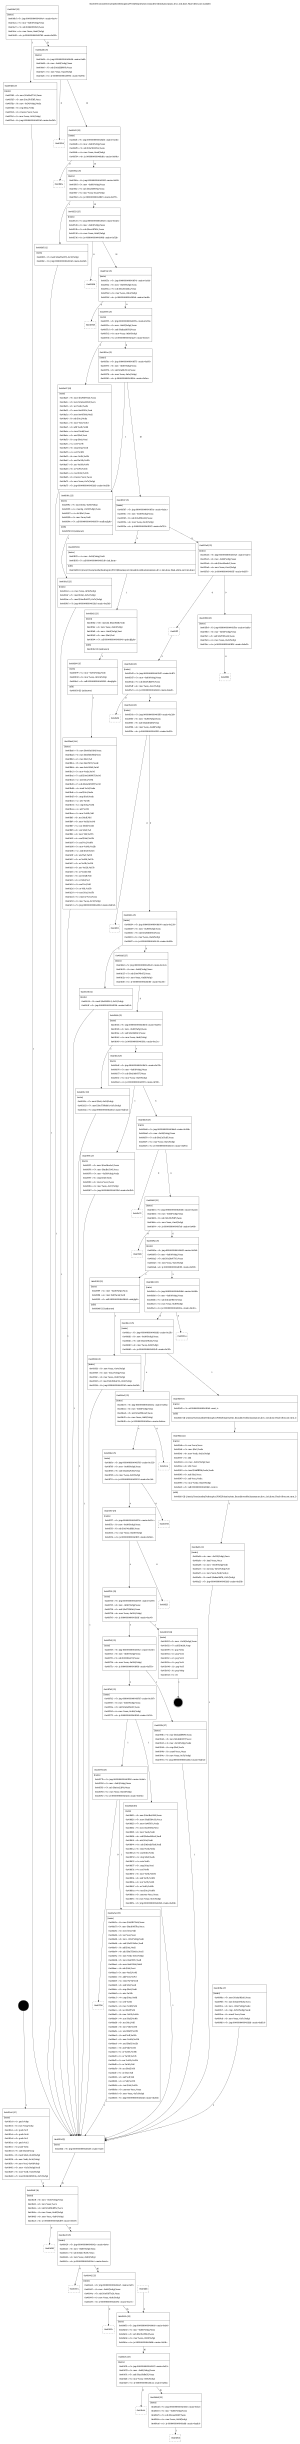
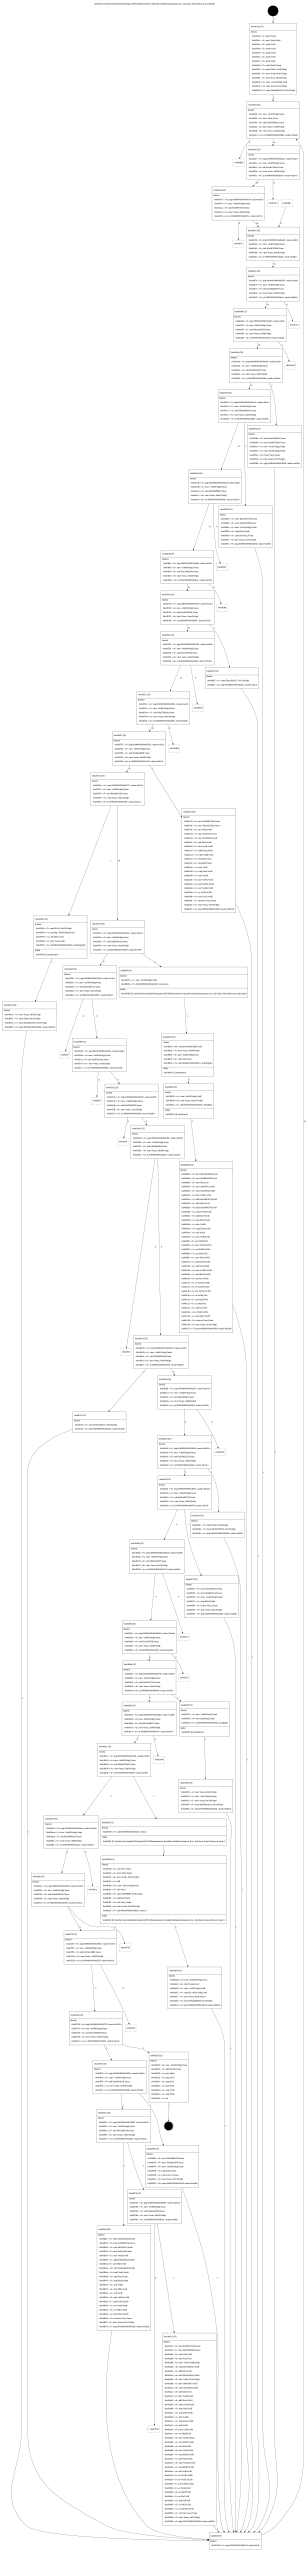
node "0x4014a6 [25]": added
edge "0x401f17" -> "0x4015d2 [25]": now "0x4015b9 [25]" -> "0x4015d2 [25]"
node "0x402010": added
